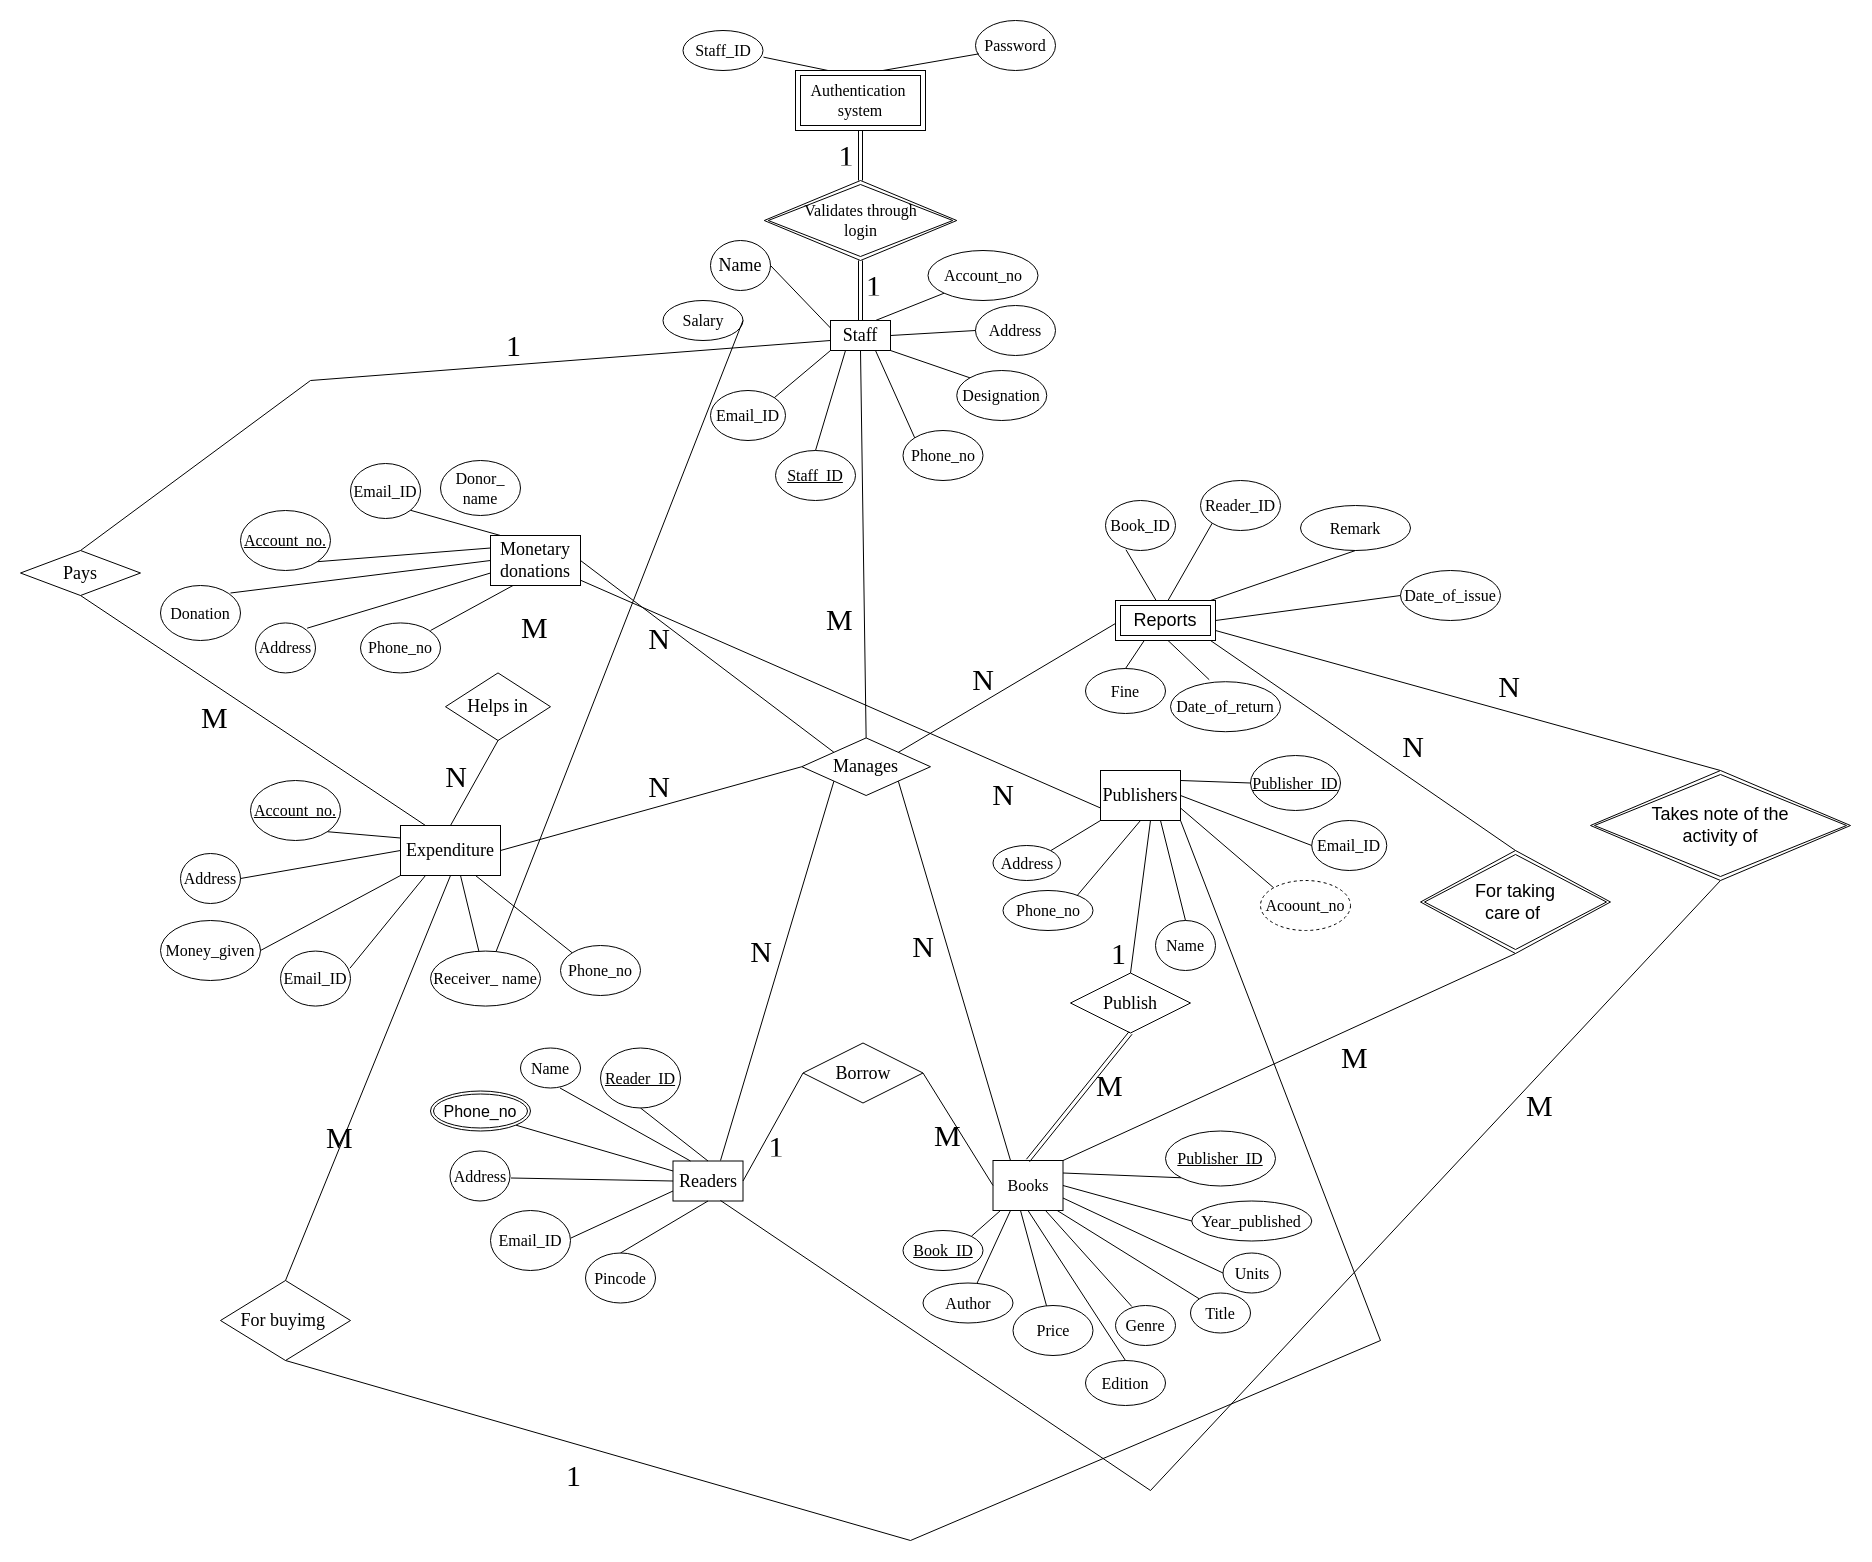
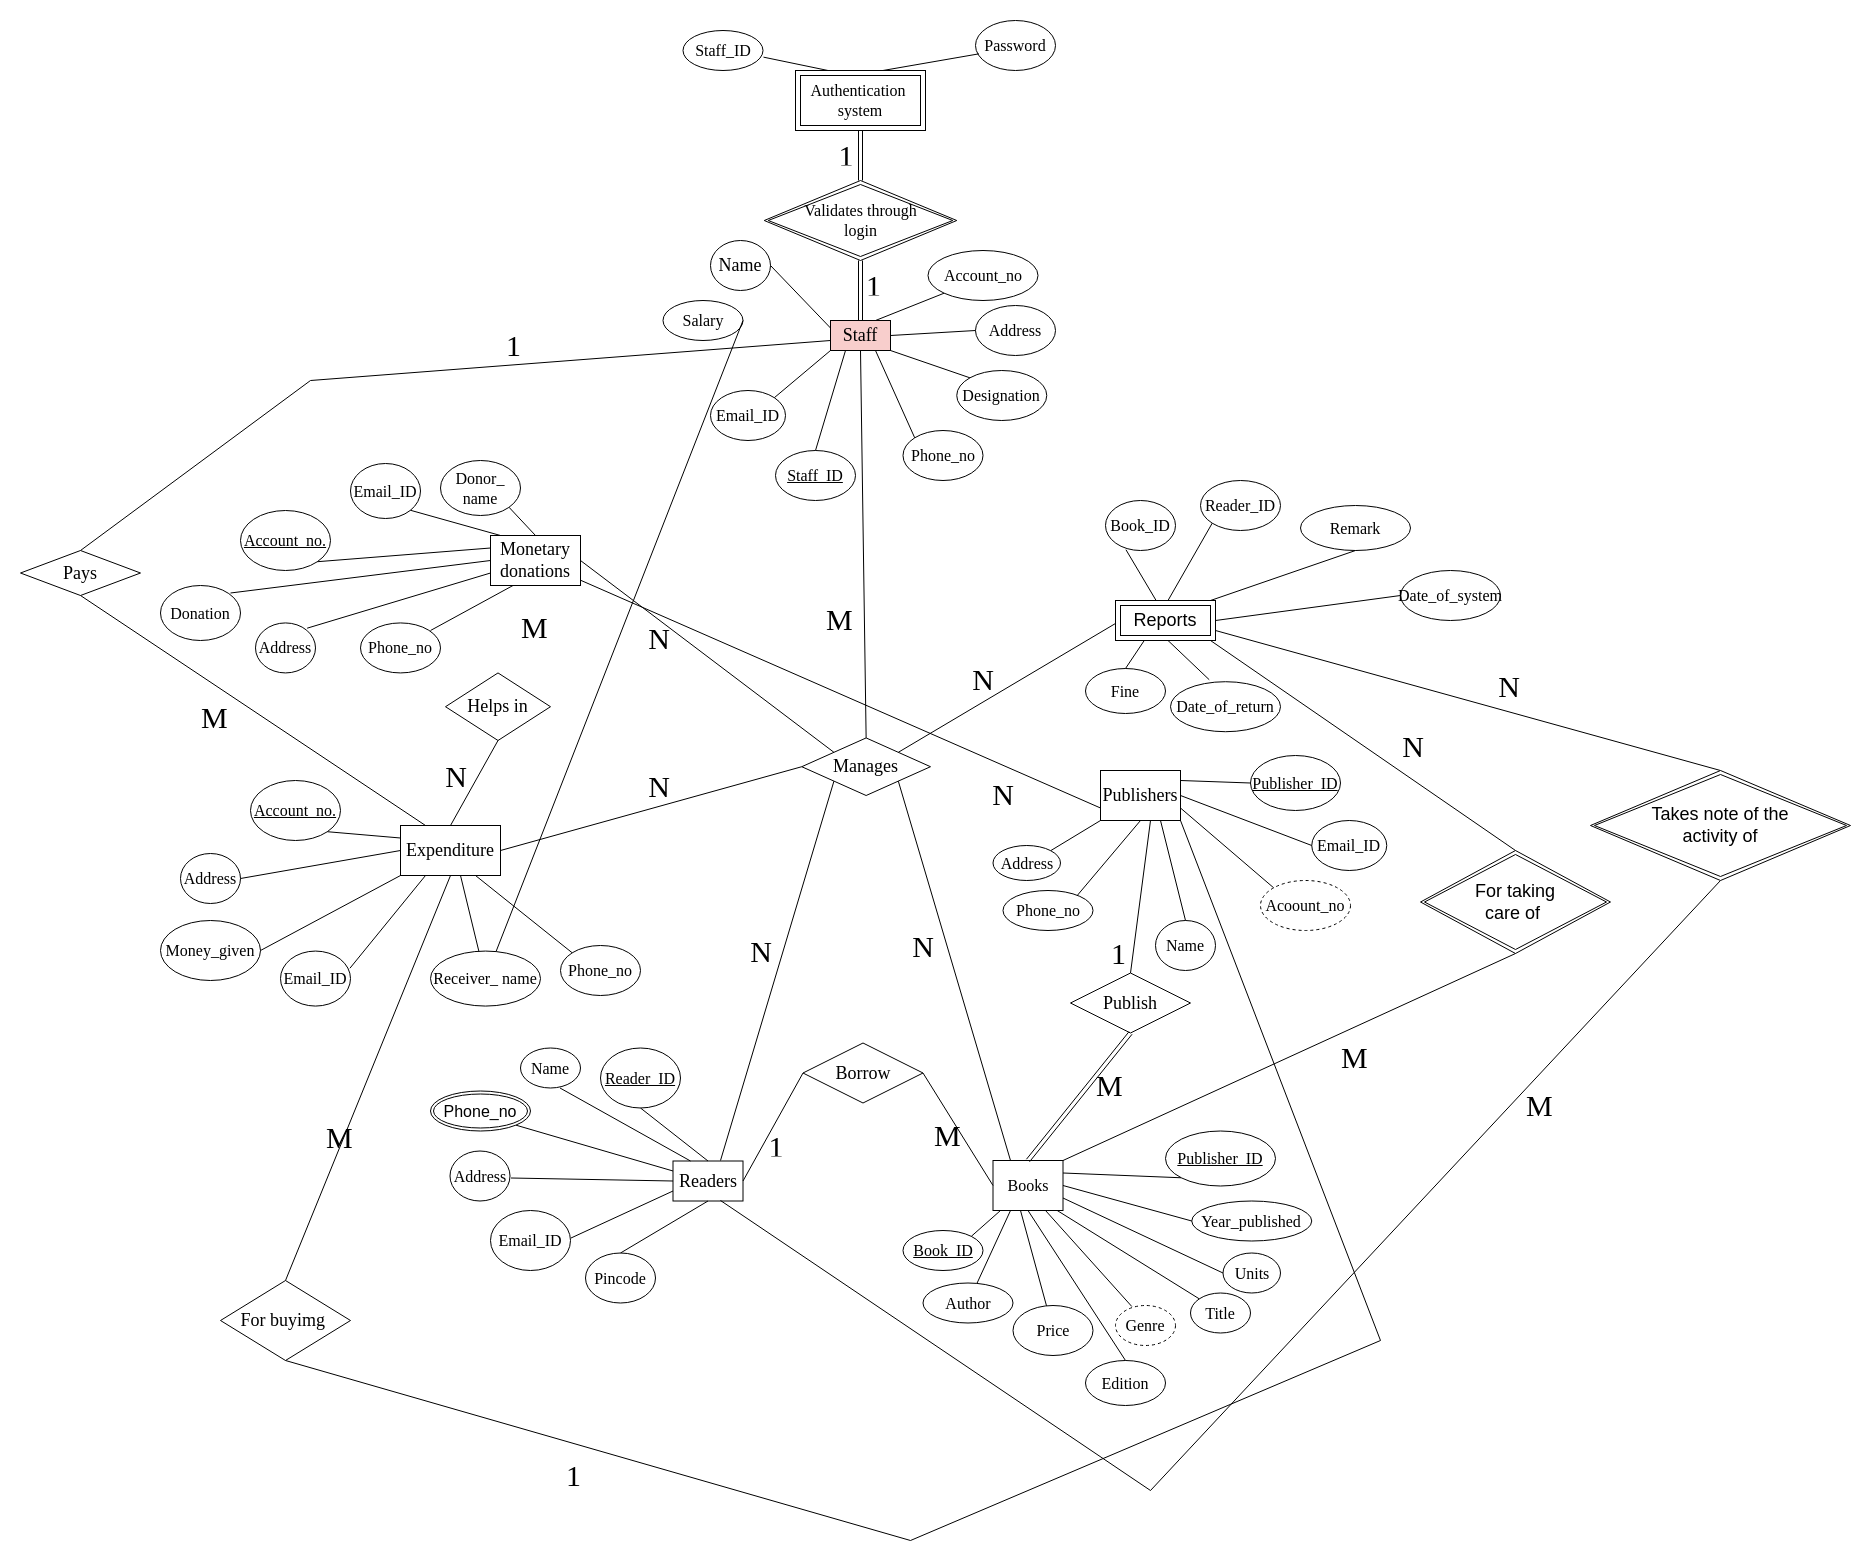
node "Staff": fillcolor #ffffff -> #f8cecc
edge "Donor_ name" -- "Monetary donations": added
node "Date_of_issue": label "Date_of_issue" -> "Date_of_system"
node "Genre": style solid -> dashed
